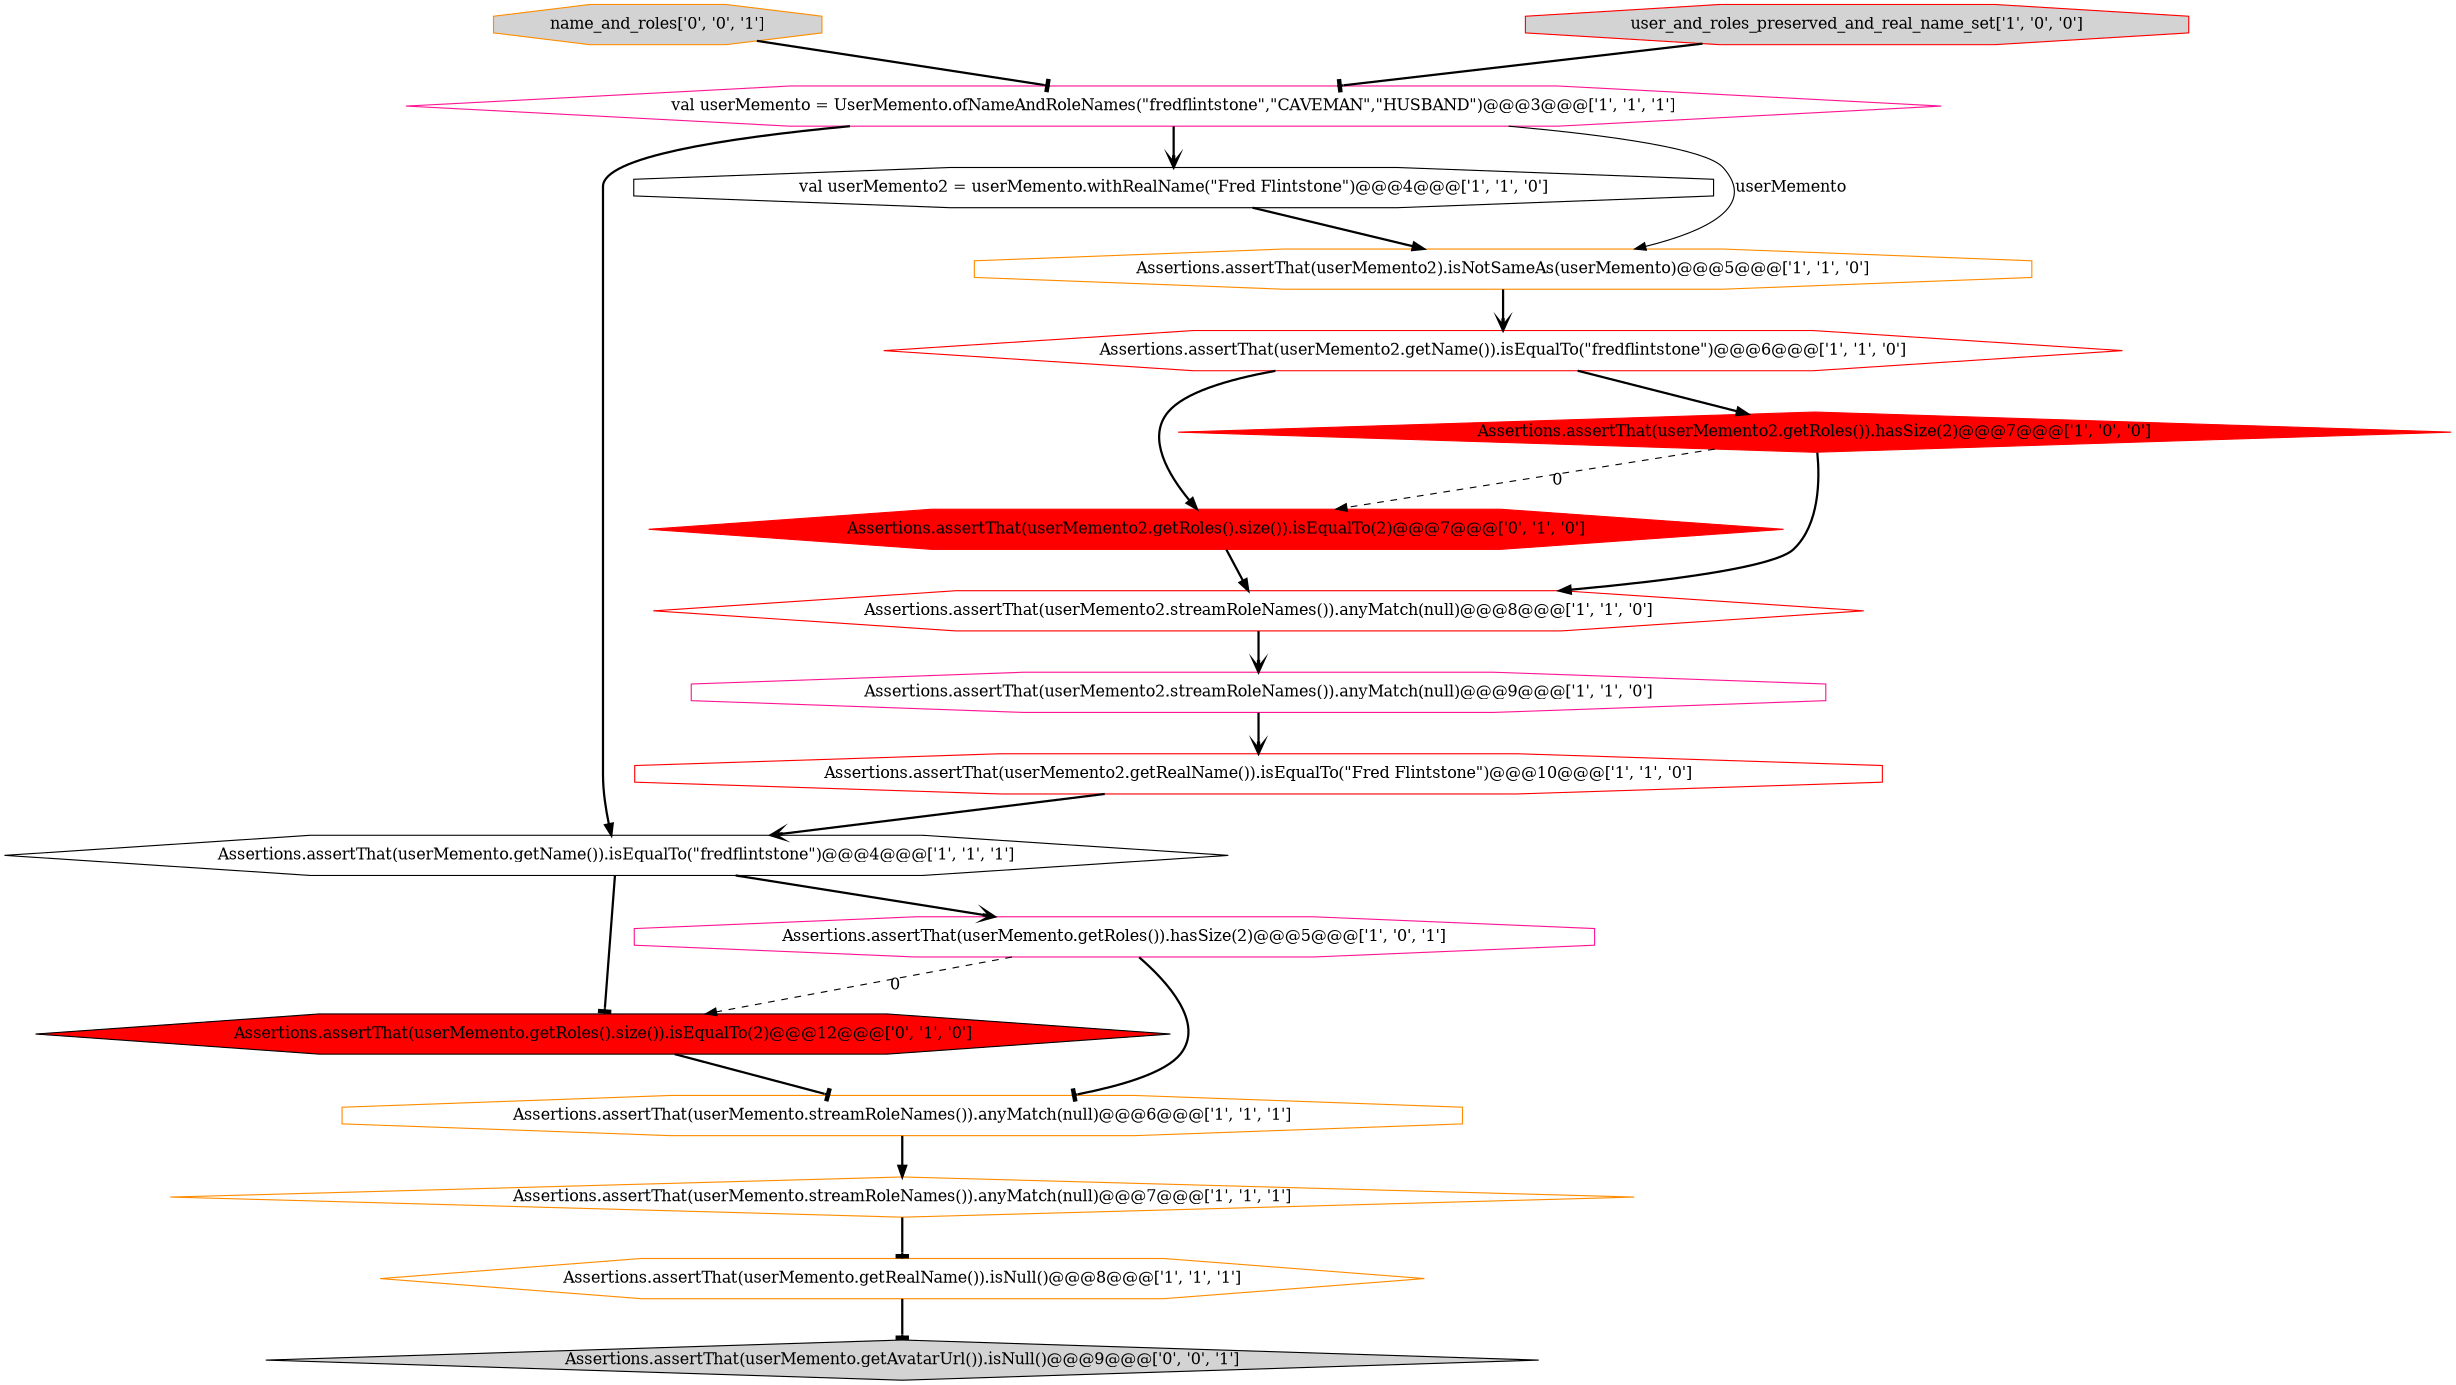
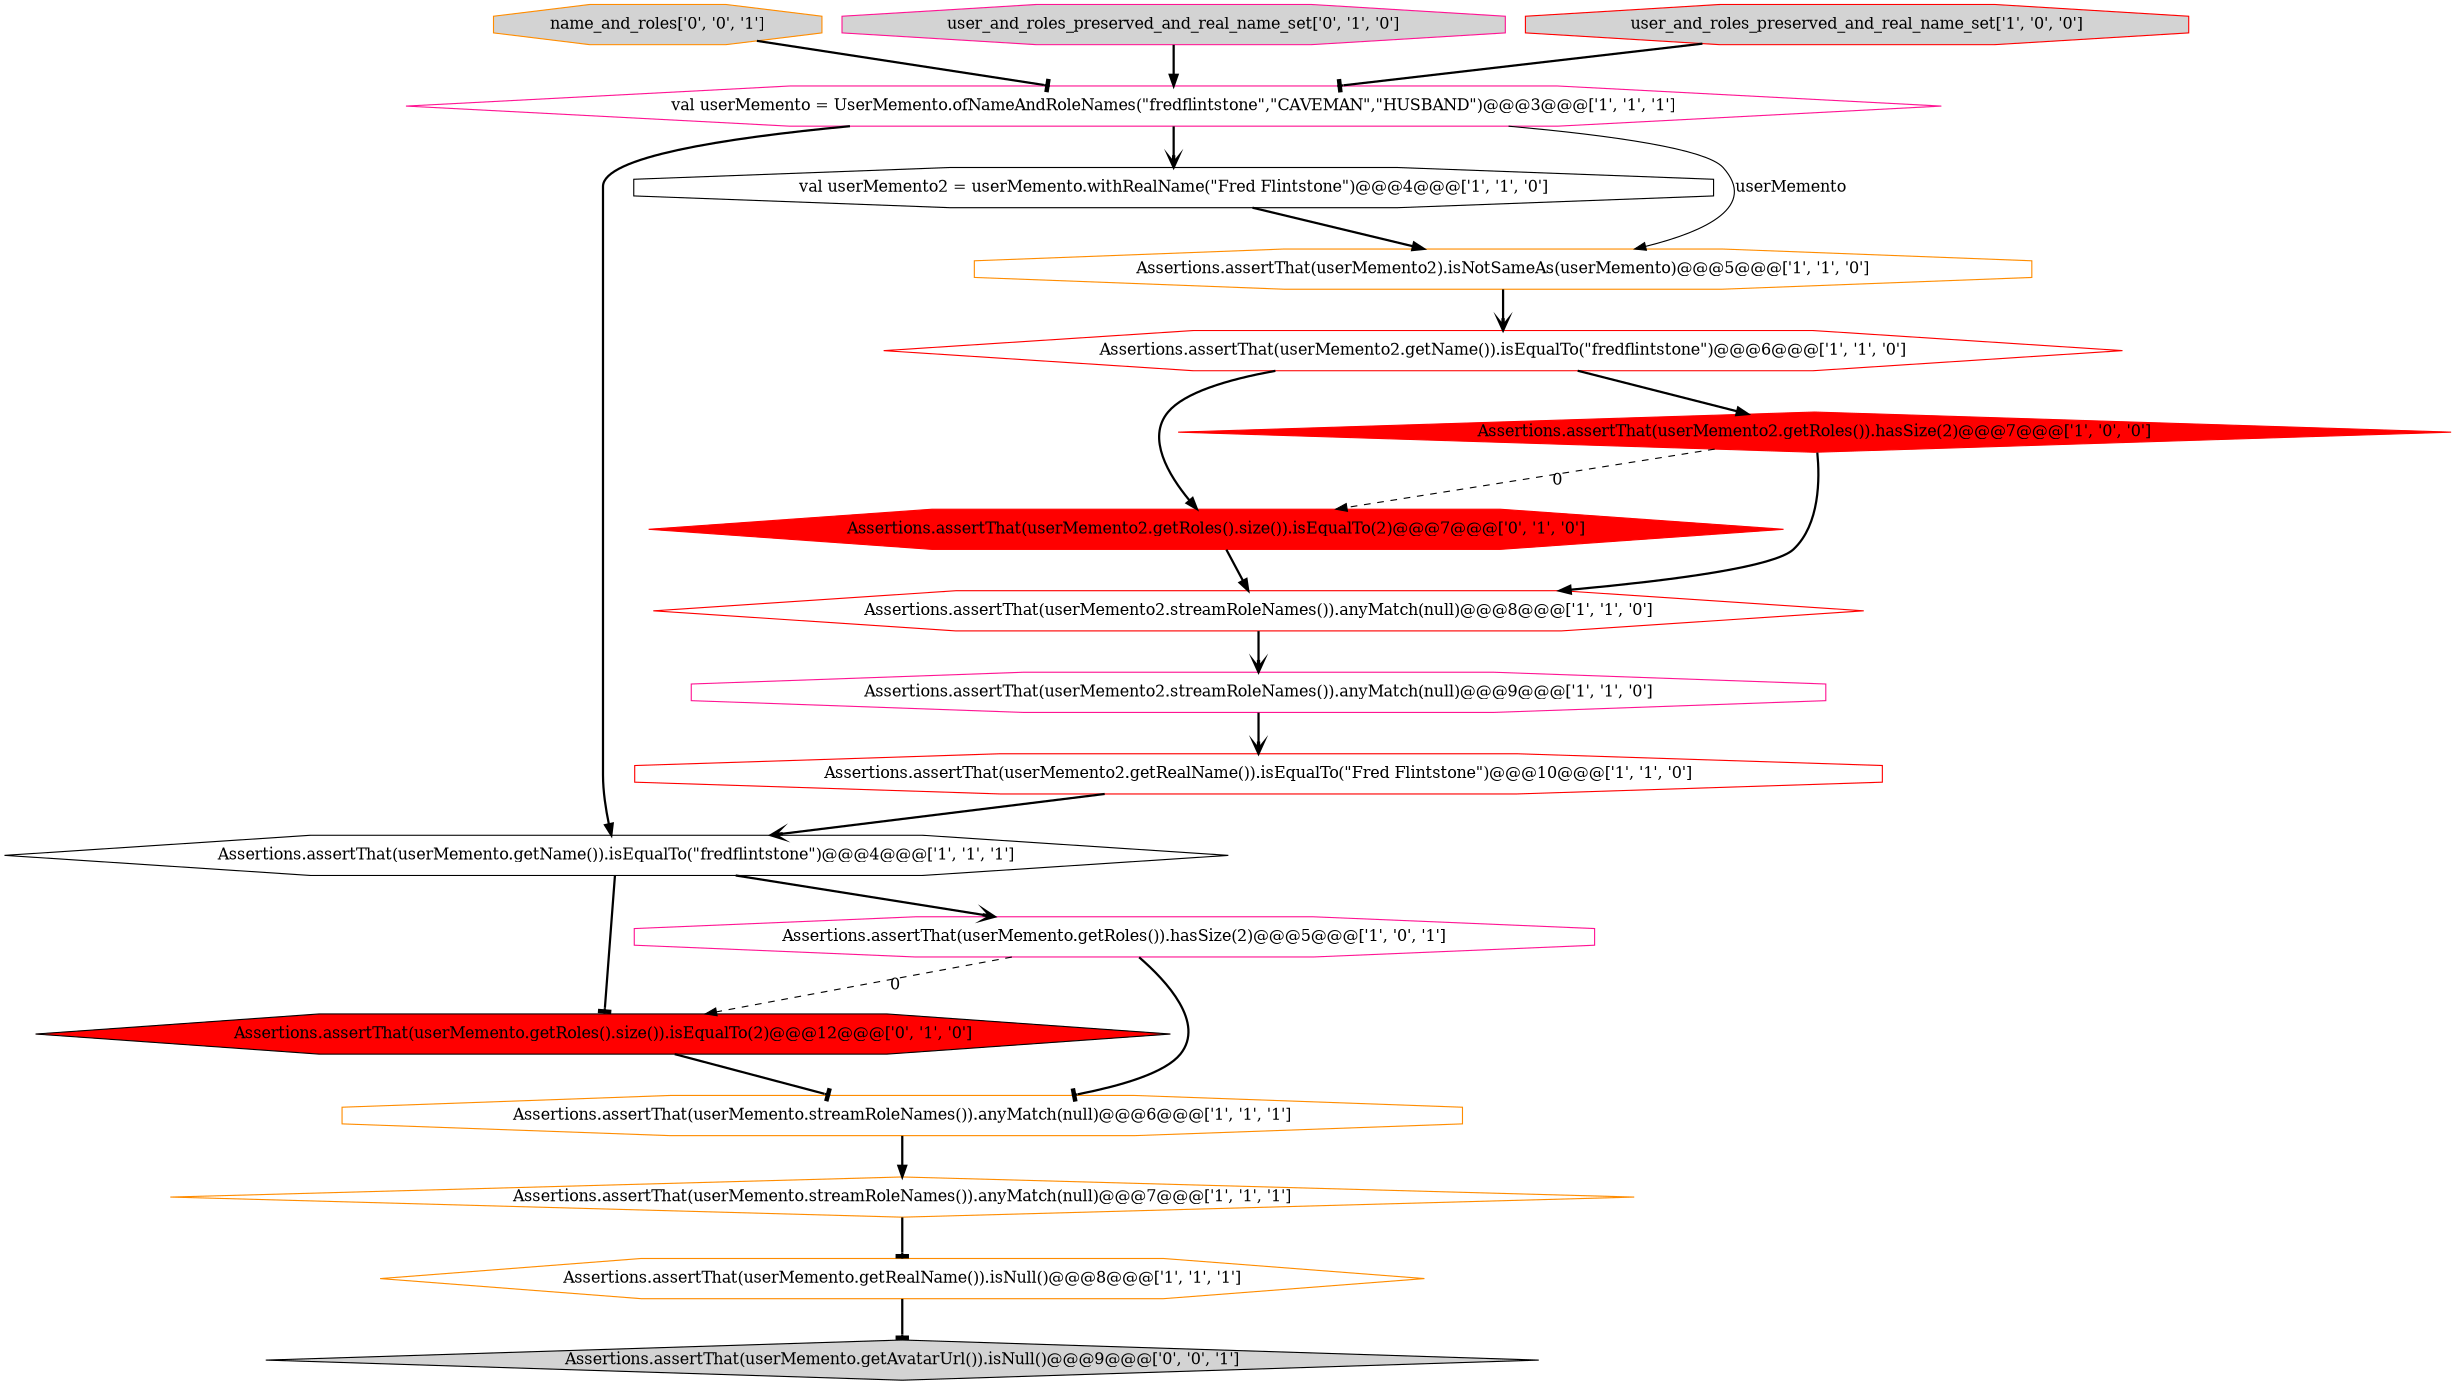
node "user_and_roles_preserved_and_real_name_set['0', '1', '0']": added
